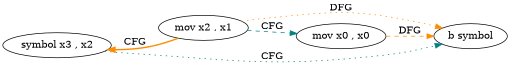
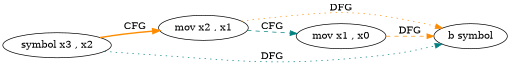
node "mov x0 , x0": label "mov x0 , x0" -> "mov x1 , x0"
edge "mov x2 , x1" -> "symbol x3 , x2": reversed
edge "symbol x3 , x2" -> "b symbol": label "CFG" -> "DFG"
